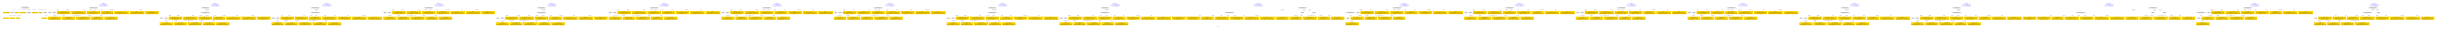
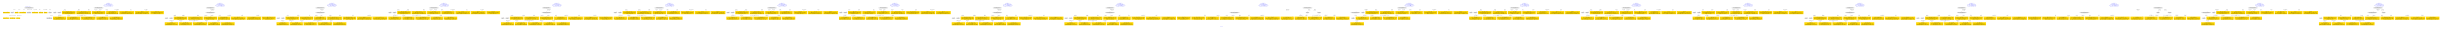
node "Object Title": added
node "Object Work Type": fillcolor gold -> lightgray
